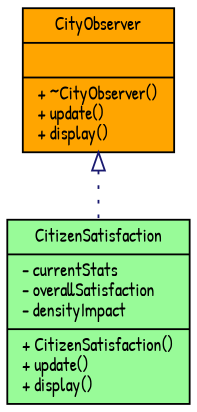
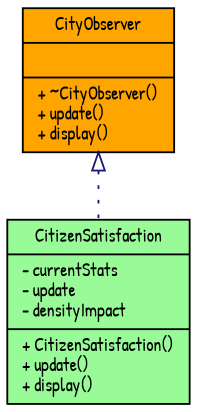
node "CitizenSatisfaction": text "- overallSatisfaction" -> "- update"
